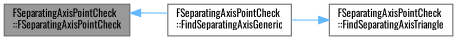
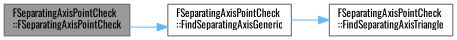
edge "FSeparatingAxisPointCheck ::FindSeparatingAxisGeneric" -> "FSeparatingAxisPointCheck ::FSeparatingAxisPointCheck": reversed
